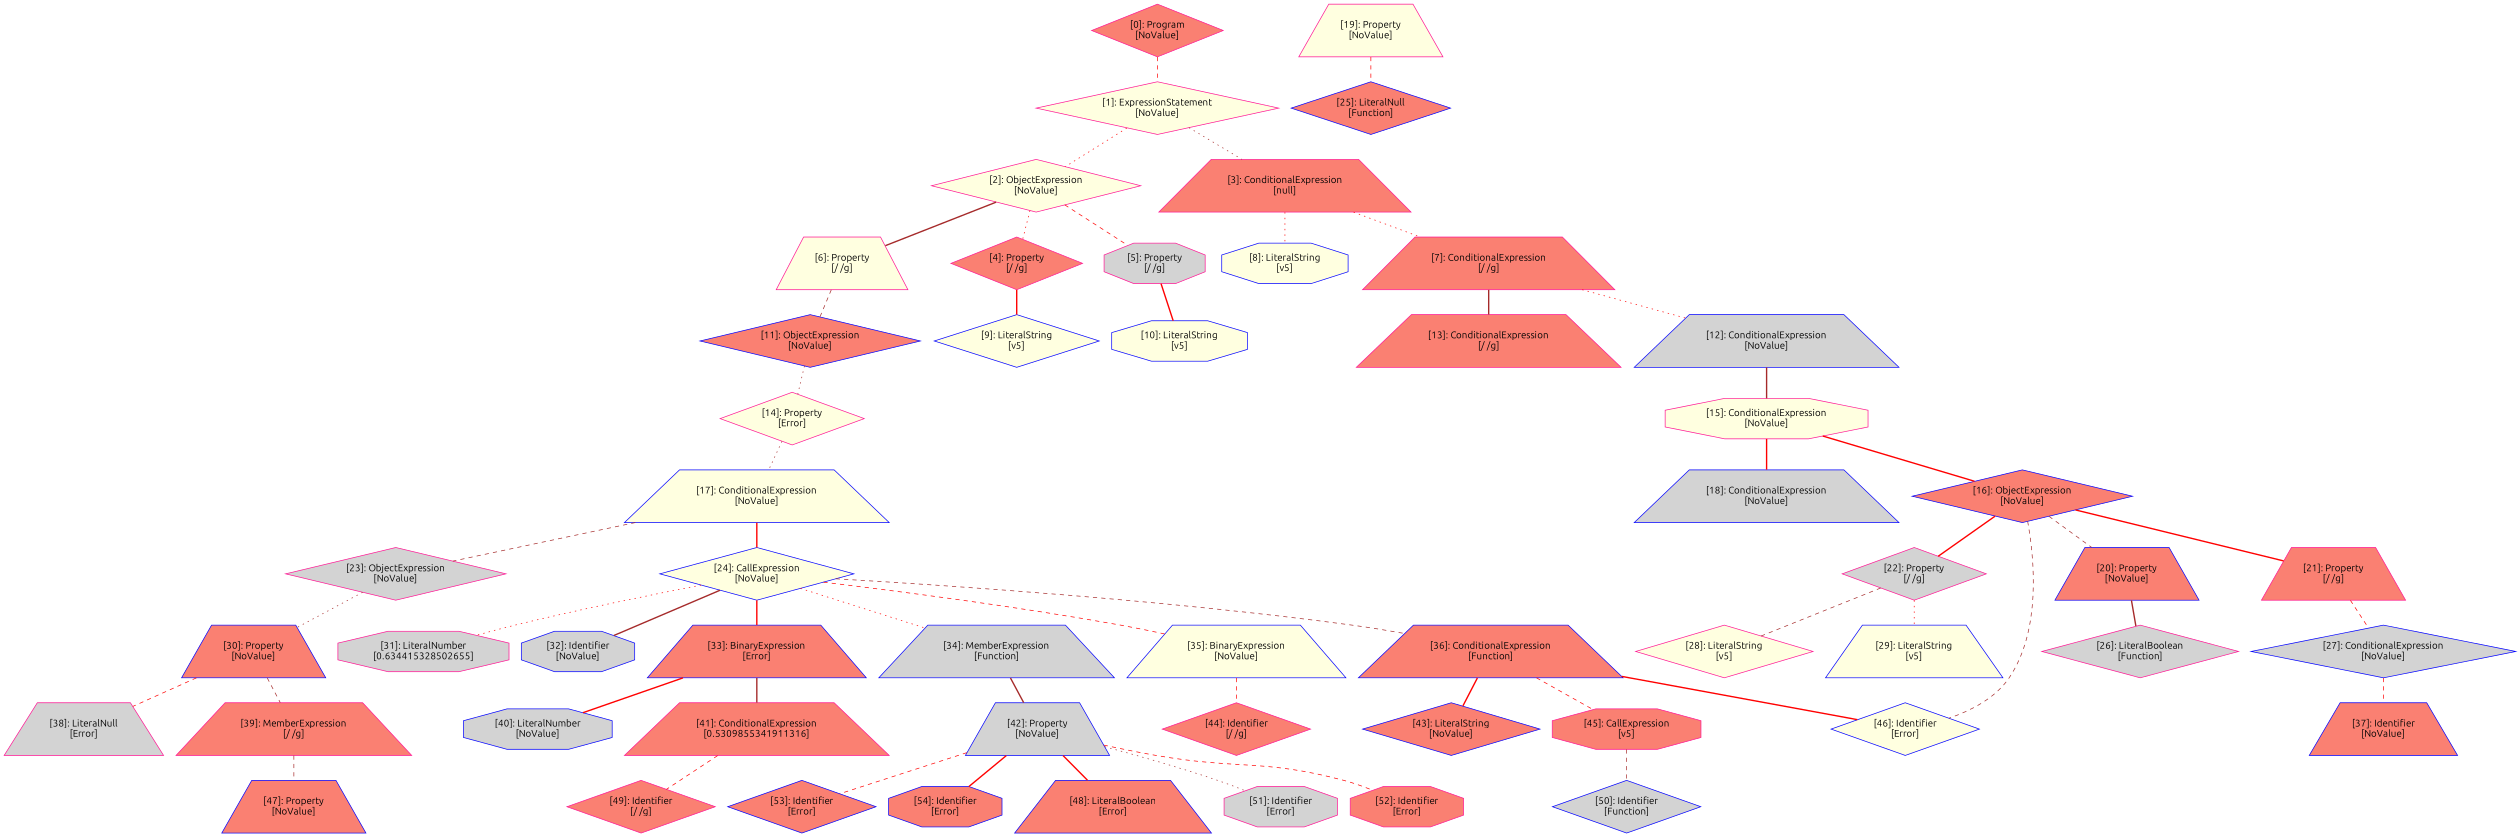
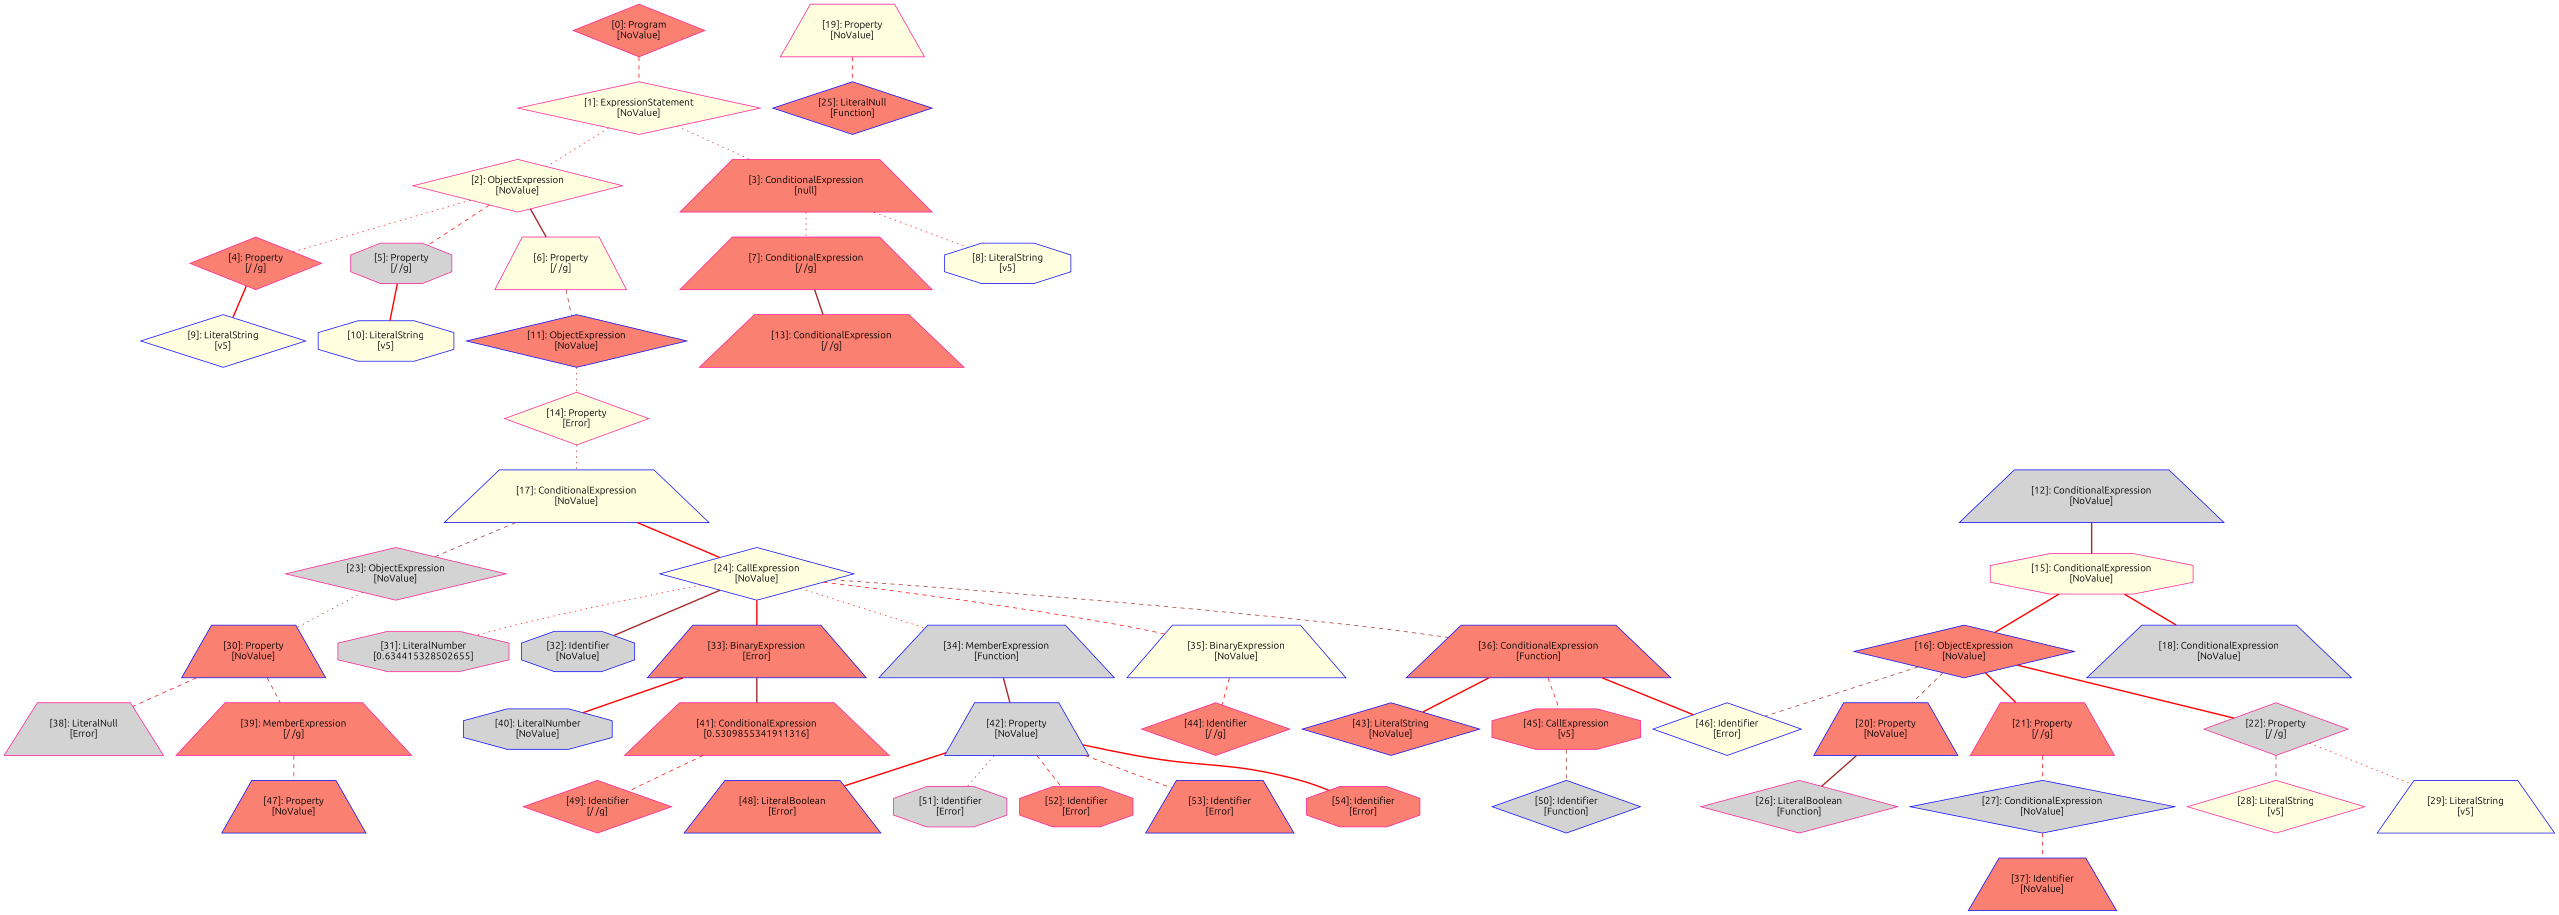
edge "[7]: ConditionalExpression [/ /g]" -- "[12]: ConditionalExpression [NoValue]": removed
node "[53]: Identifier [Error]": shape diamond -> trapezium
node "[54]: Identifier [Error]": color blue -> deeppink
